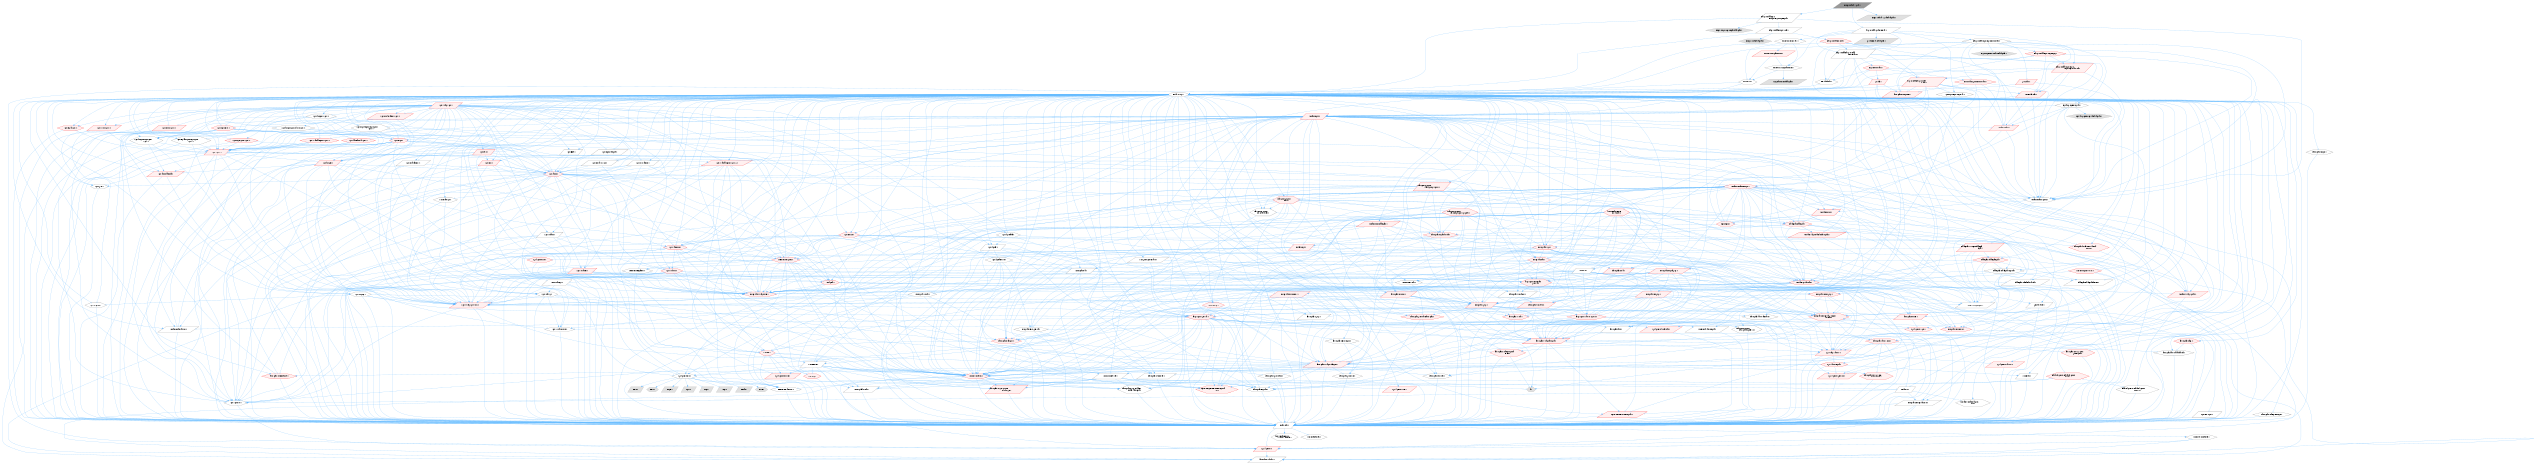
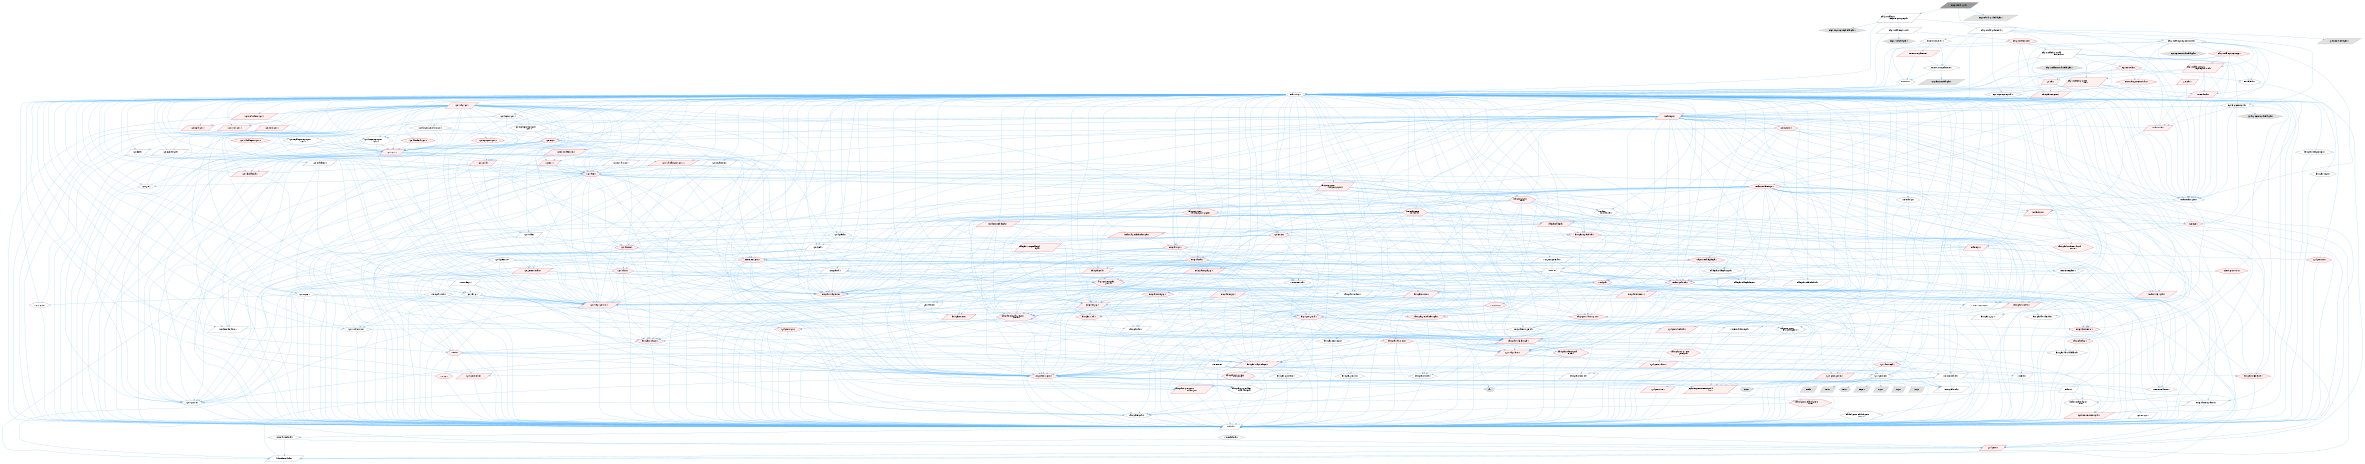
node "BehaviorTreeComponent.generated.h": added
node "Math/ScaleMatrix.h": shape hexagon -> parallelogram
node "Math/Text.h": label "Math/Text.h" -> "Math/BoxSphereBounds.h"
node "Math/Rotator.h": label "Math/Rotator.h" -> "Math/Archive.h"
node "Math/TwoVectors.h": label "Math/TwoVectors.h" -> "Math/SharedStruct.h"
node "Internationalization /CulturePointer.h": label "Internationalization /CulturePointer.h" -> "UniqueObj /CulturePointer.h"
node "Delegates/Delegate.h": shape hexagon -> parallelogram
node "Delegates/DelegateBase.h": label "Delegates/DelegateBase.h" -> "UnrealString/DelegateBase.h"
node "Math/IntVector.h": label "Math/IntVector.h" -> "Math/ActorComponent.h"
edge "Misc/Crc.h" -> "Misc/CString.h": now "Misc/Crc.h" -> "UObject/UObjectHierarchy Fwd.h"
node "Misc/Components.h": label "Misc/Components.h" -> "Misc/AssertionMacros.h"
edge "GenericPlatform/GenericPlatform String.h" -> "Traits/IsCharEncodingCompatible With.h": reversed
node "Traits/IsCharEncodingCompatible With.h": shape hexagon -> parallelogram
node "ProfilingDebugging /UMemoryDefines.h": removed
